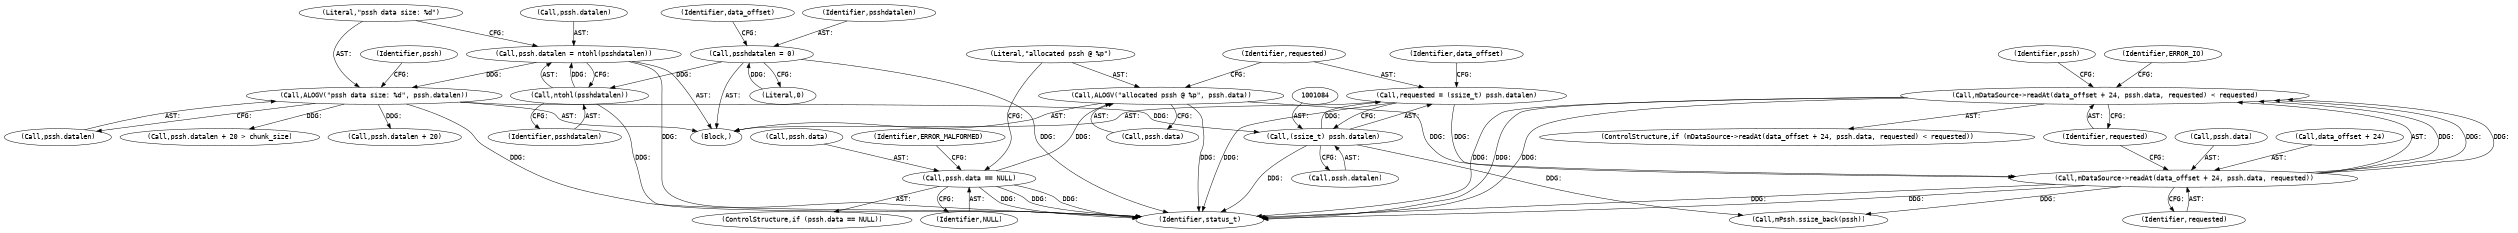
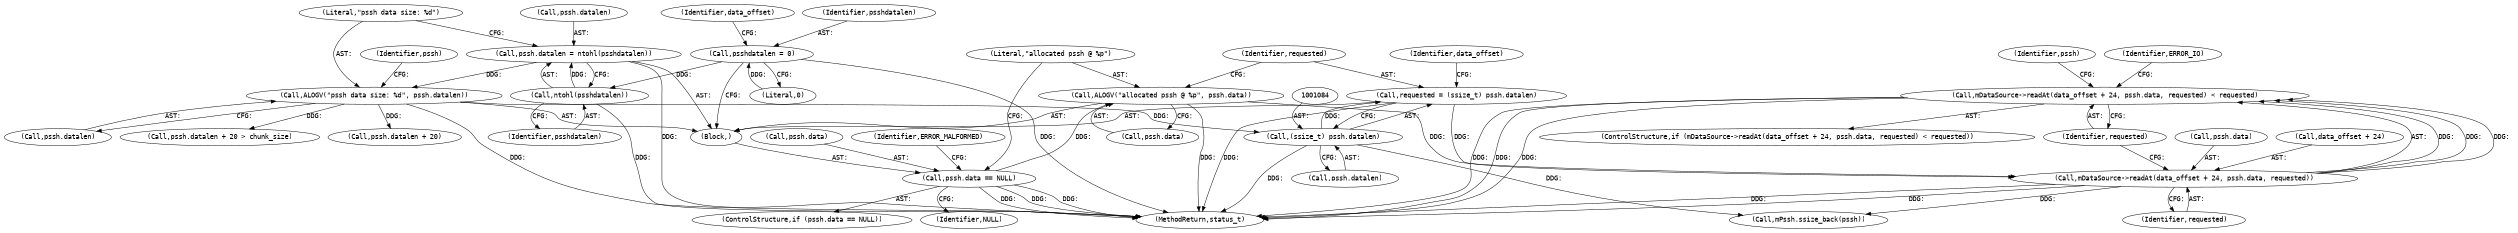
edge "(Call,psshdatalen = 0)" -> "(Block,)": label "AST: " -> "CFG: "
edge "(Identifier,NULL)" -> "(Call,pssh.data == NULL)": now "(Block,)" -> "(Call,pssh.data == NULL)"
node "(Identifier,status_t)": label "(Identifier,status_t)" -> "(MethodReturn,status_t)"
